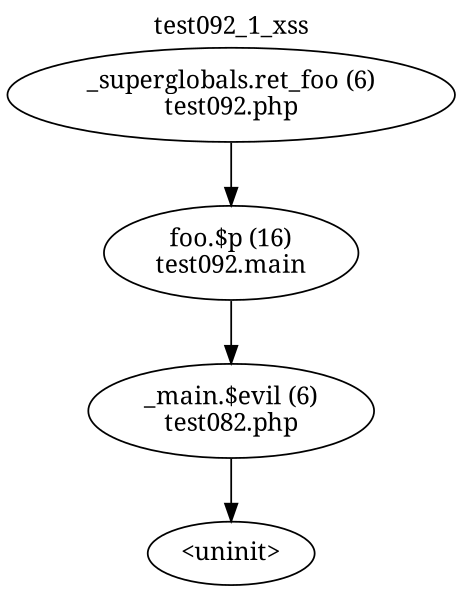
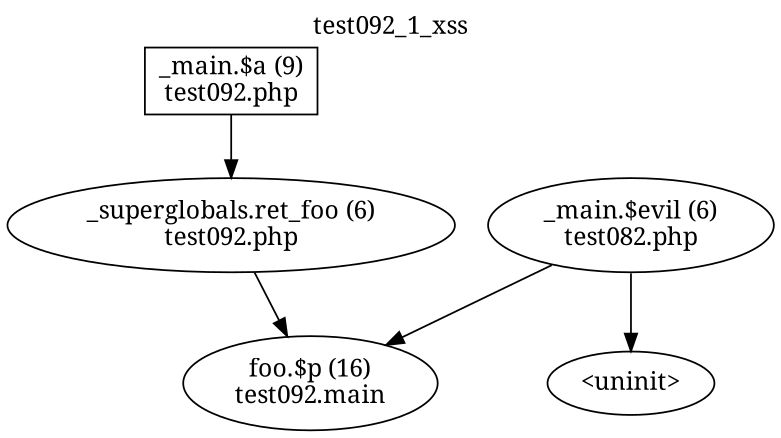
node "_main.$a (9) test092.php": added
edge "foo.$p (16) test092.main" -> "_main.$evil (6) test082.php": reversed
